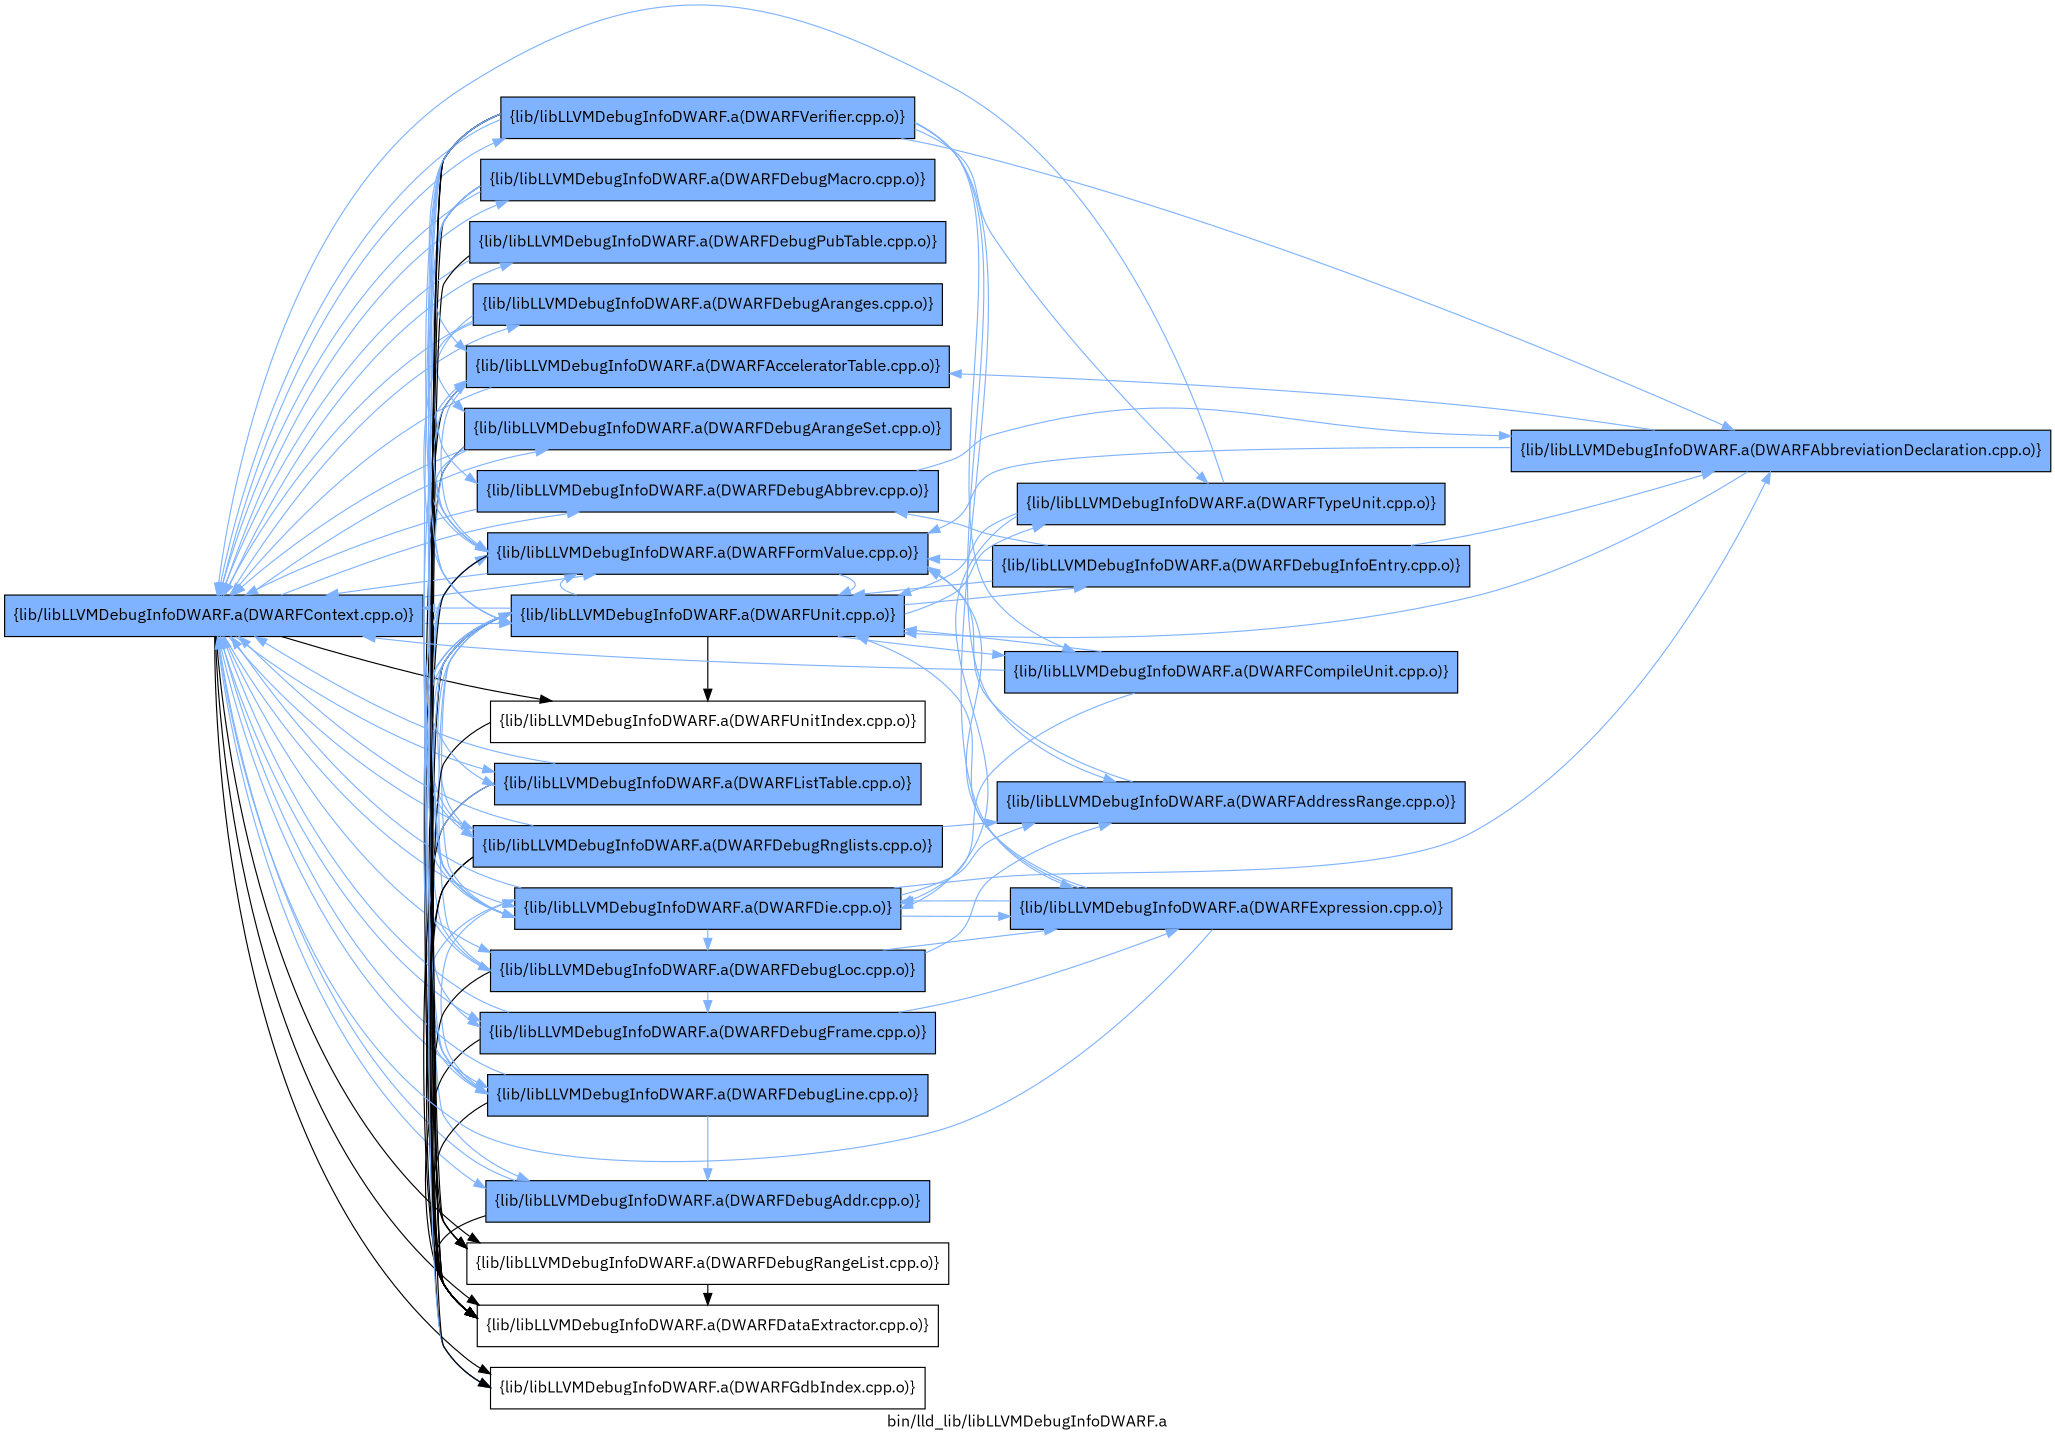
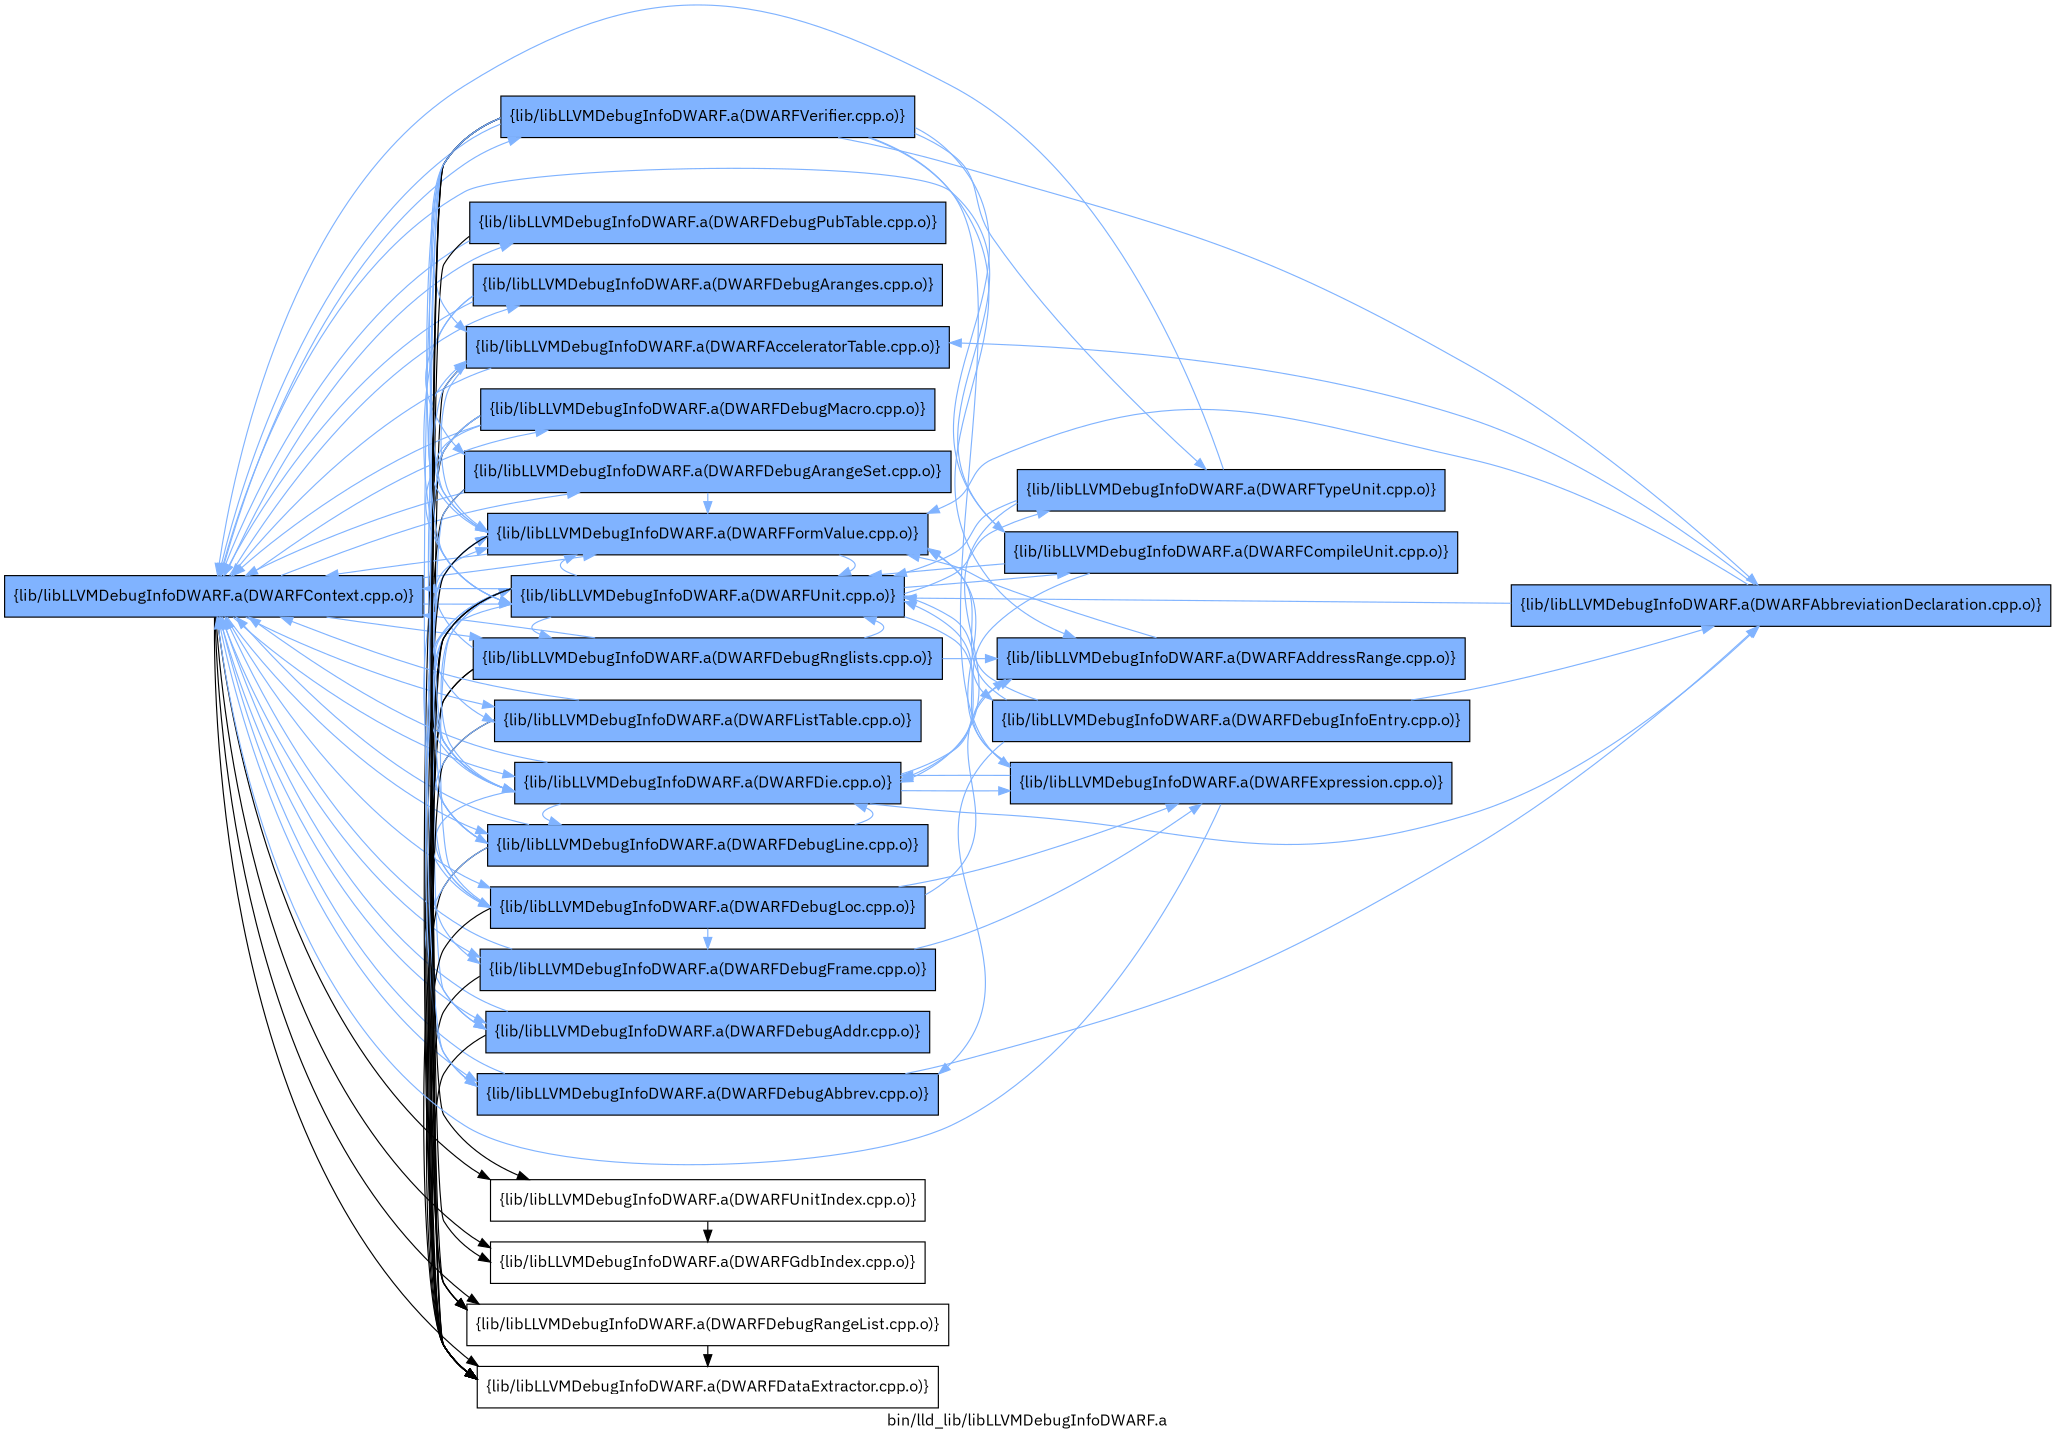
edge "{lib/libLLVMDebugInfoDWARF.a(DWARFUnit.cpp.o)}" -> "{lib/libLLVMDebugInfoDWARF.a(DWARFGdbIndex.cpp.o)}": now "{lib/libLLVMDebugInfoDWARF.a(DWARFUnit.cpp.o)}" -> "{lib/libLLVMDebugInfoDWARF.a(DWARFDebugAbbrev.cpp.o)}"
